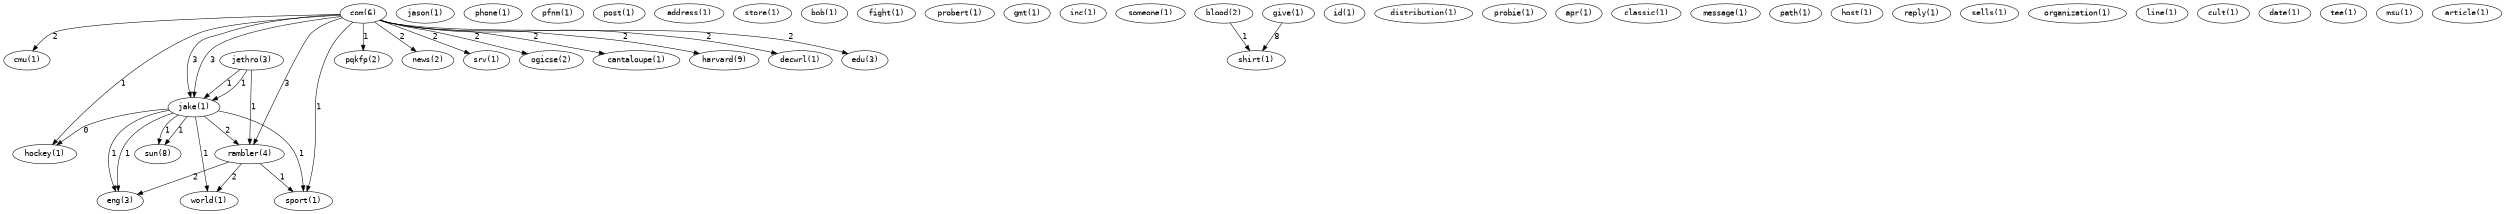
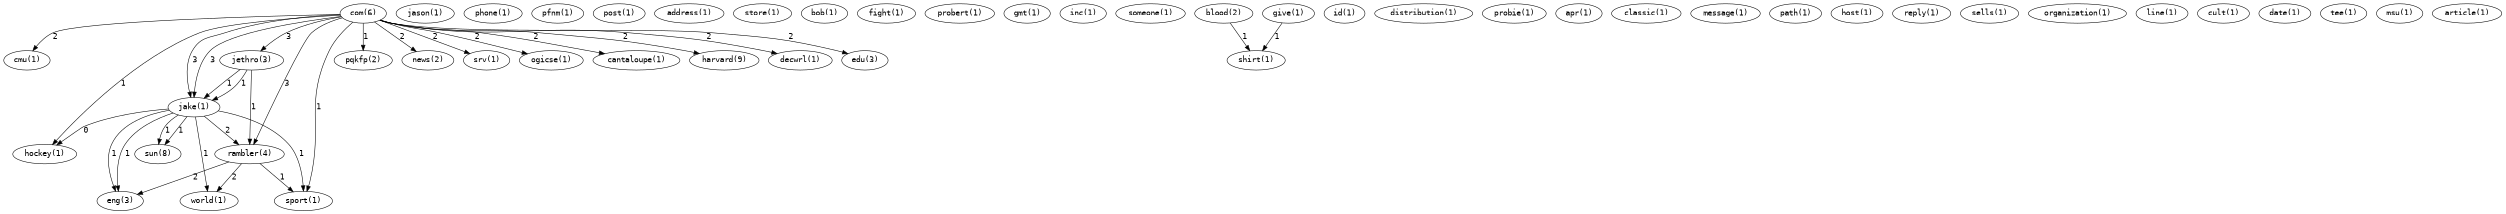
edge "com(6)" -> "jethro(3)": added, label "3"
edge "give(1)" -> "shirt(1)": label "8" -> "1"
node "ogicse(2)": label "ogicse(2)" -> "ogicse(1)"
